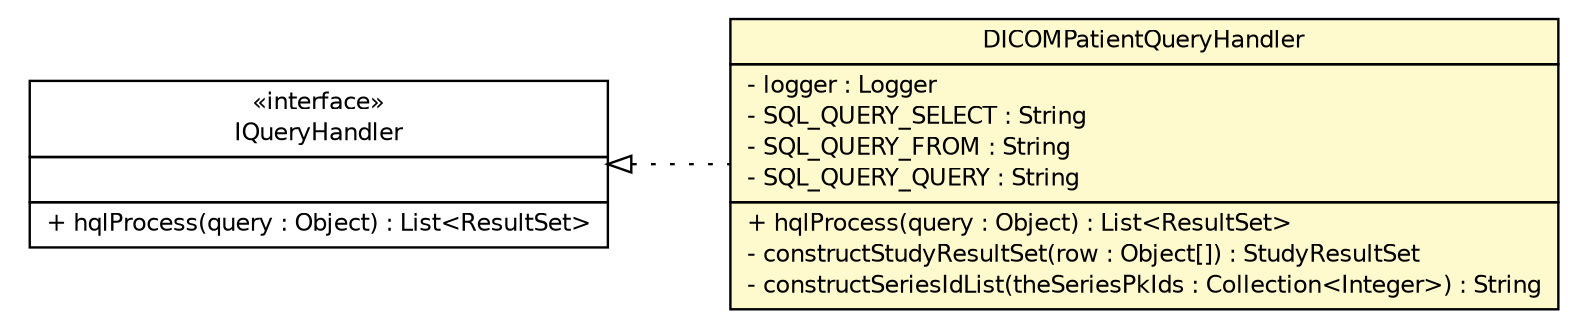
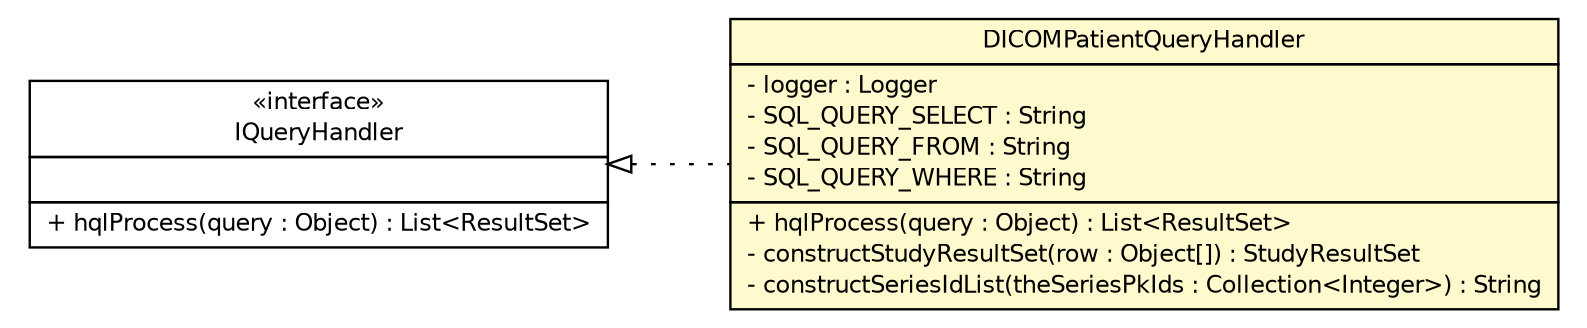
node "DICOMPatientQueryHandler": text "- SQL_QUERY_QUERY : String" -> "- SQL_QUERY_WHERE : String"
